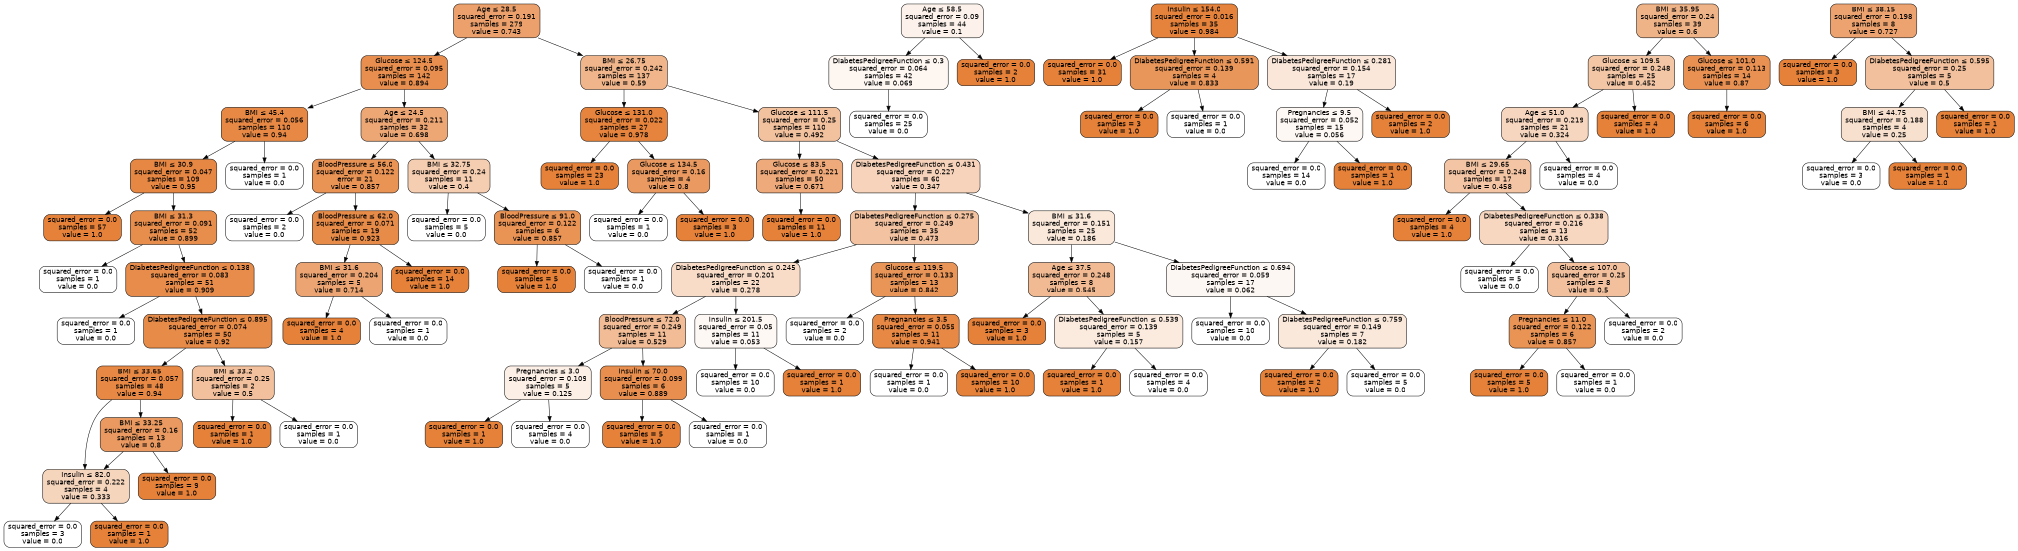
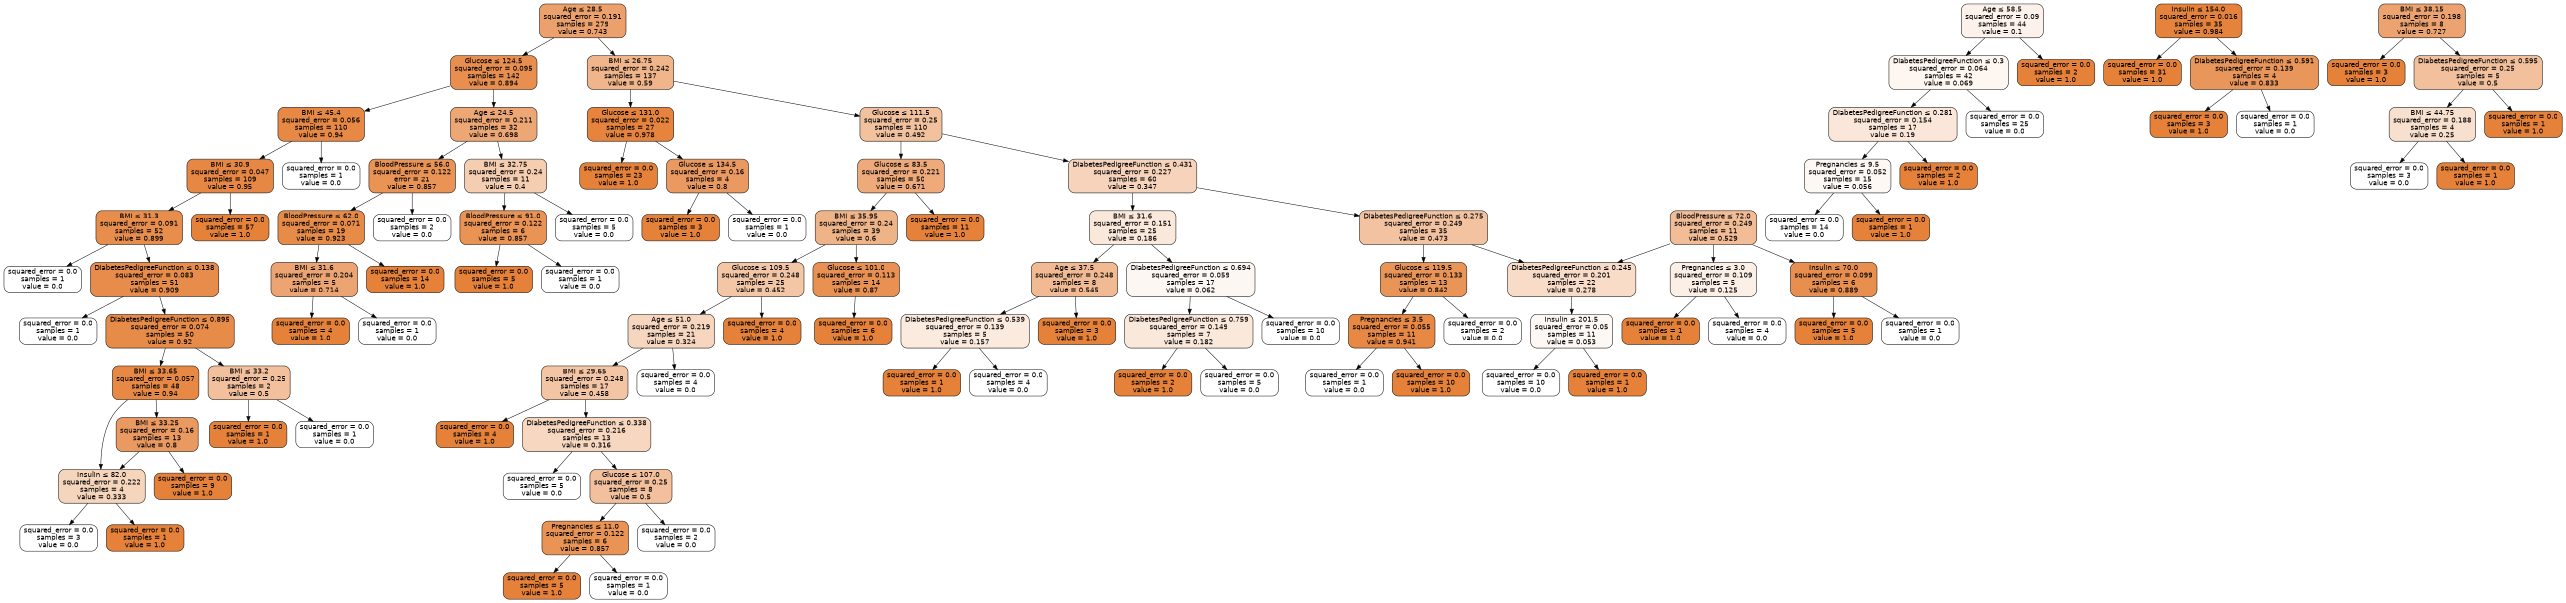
edge "Insulin ≤ 154.0" -> "DiabetesPedigreeFunction ≤ 0.281": now "DiabetesPedigreeFunction ≤ 0.3" -> "DiabetesPedigreeFunction ≤ 0.281"
edge "Glucose ≤ 83.5" -> "BMI ≤ 35.95": added
edge "DiabetesPedigreeFunction ≤ 0.245" -> "BloodPressure ≤ 72.0": reversed
